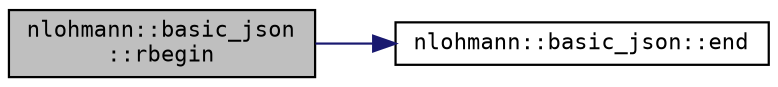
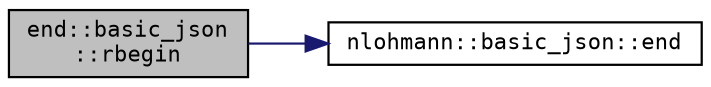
node "nlohmann::basic_json ::rbegin": label "nlohmann::basic_json ::rbegin" -> "end::basic_json ::rbegin"
